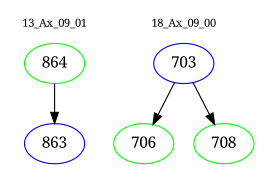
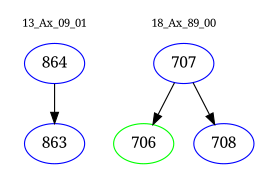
cluster "18_Ax_09_00": label "18_Ax_09_00" -> "18_Ax_89_00"
node "864": color green -> blue
node "703": label "703" -> "707"
node "708": color green -> blue
